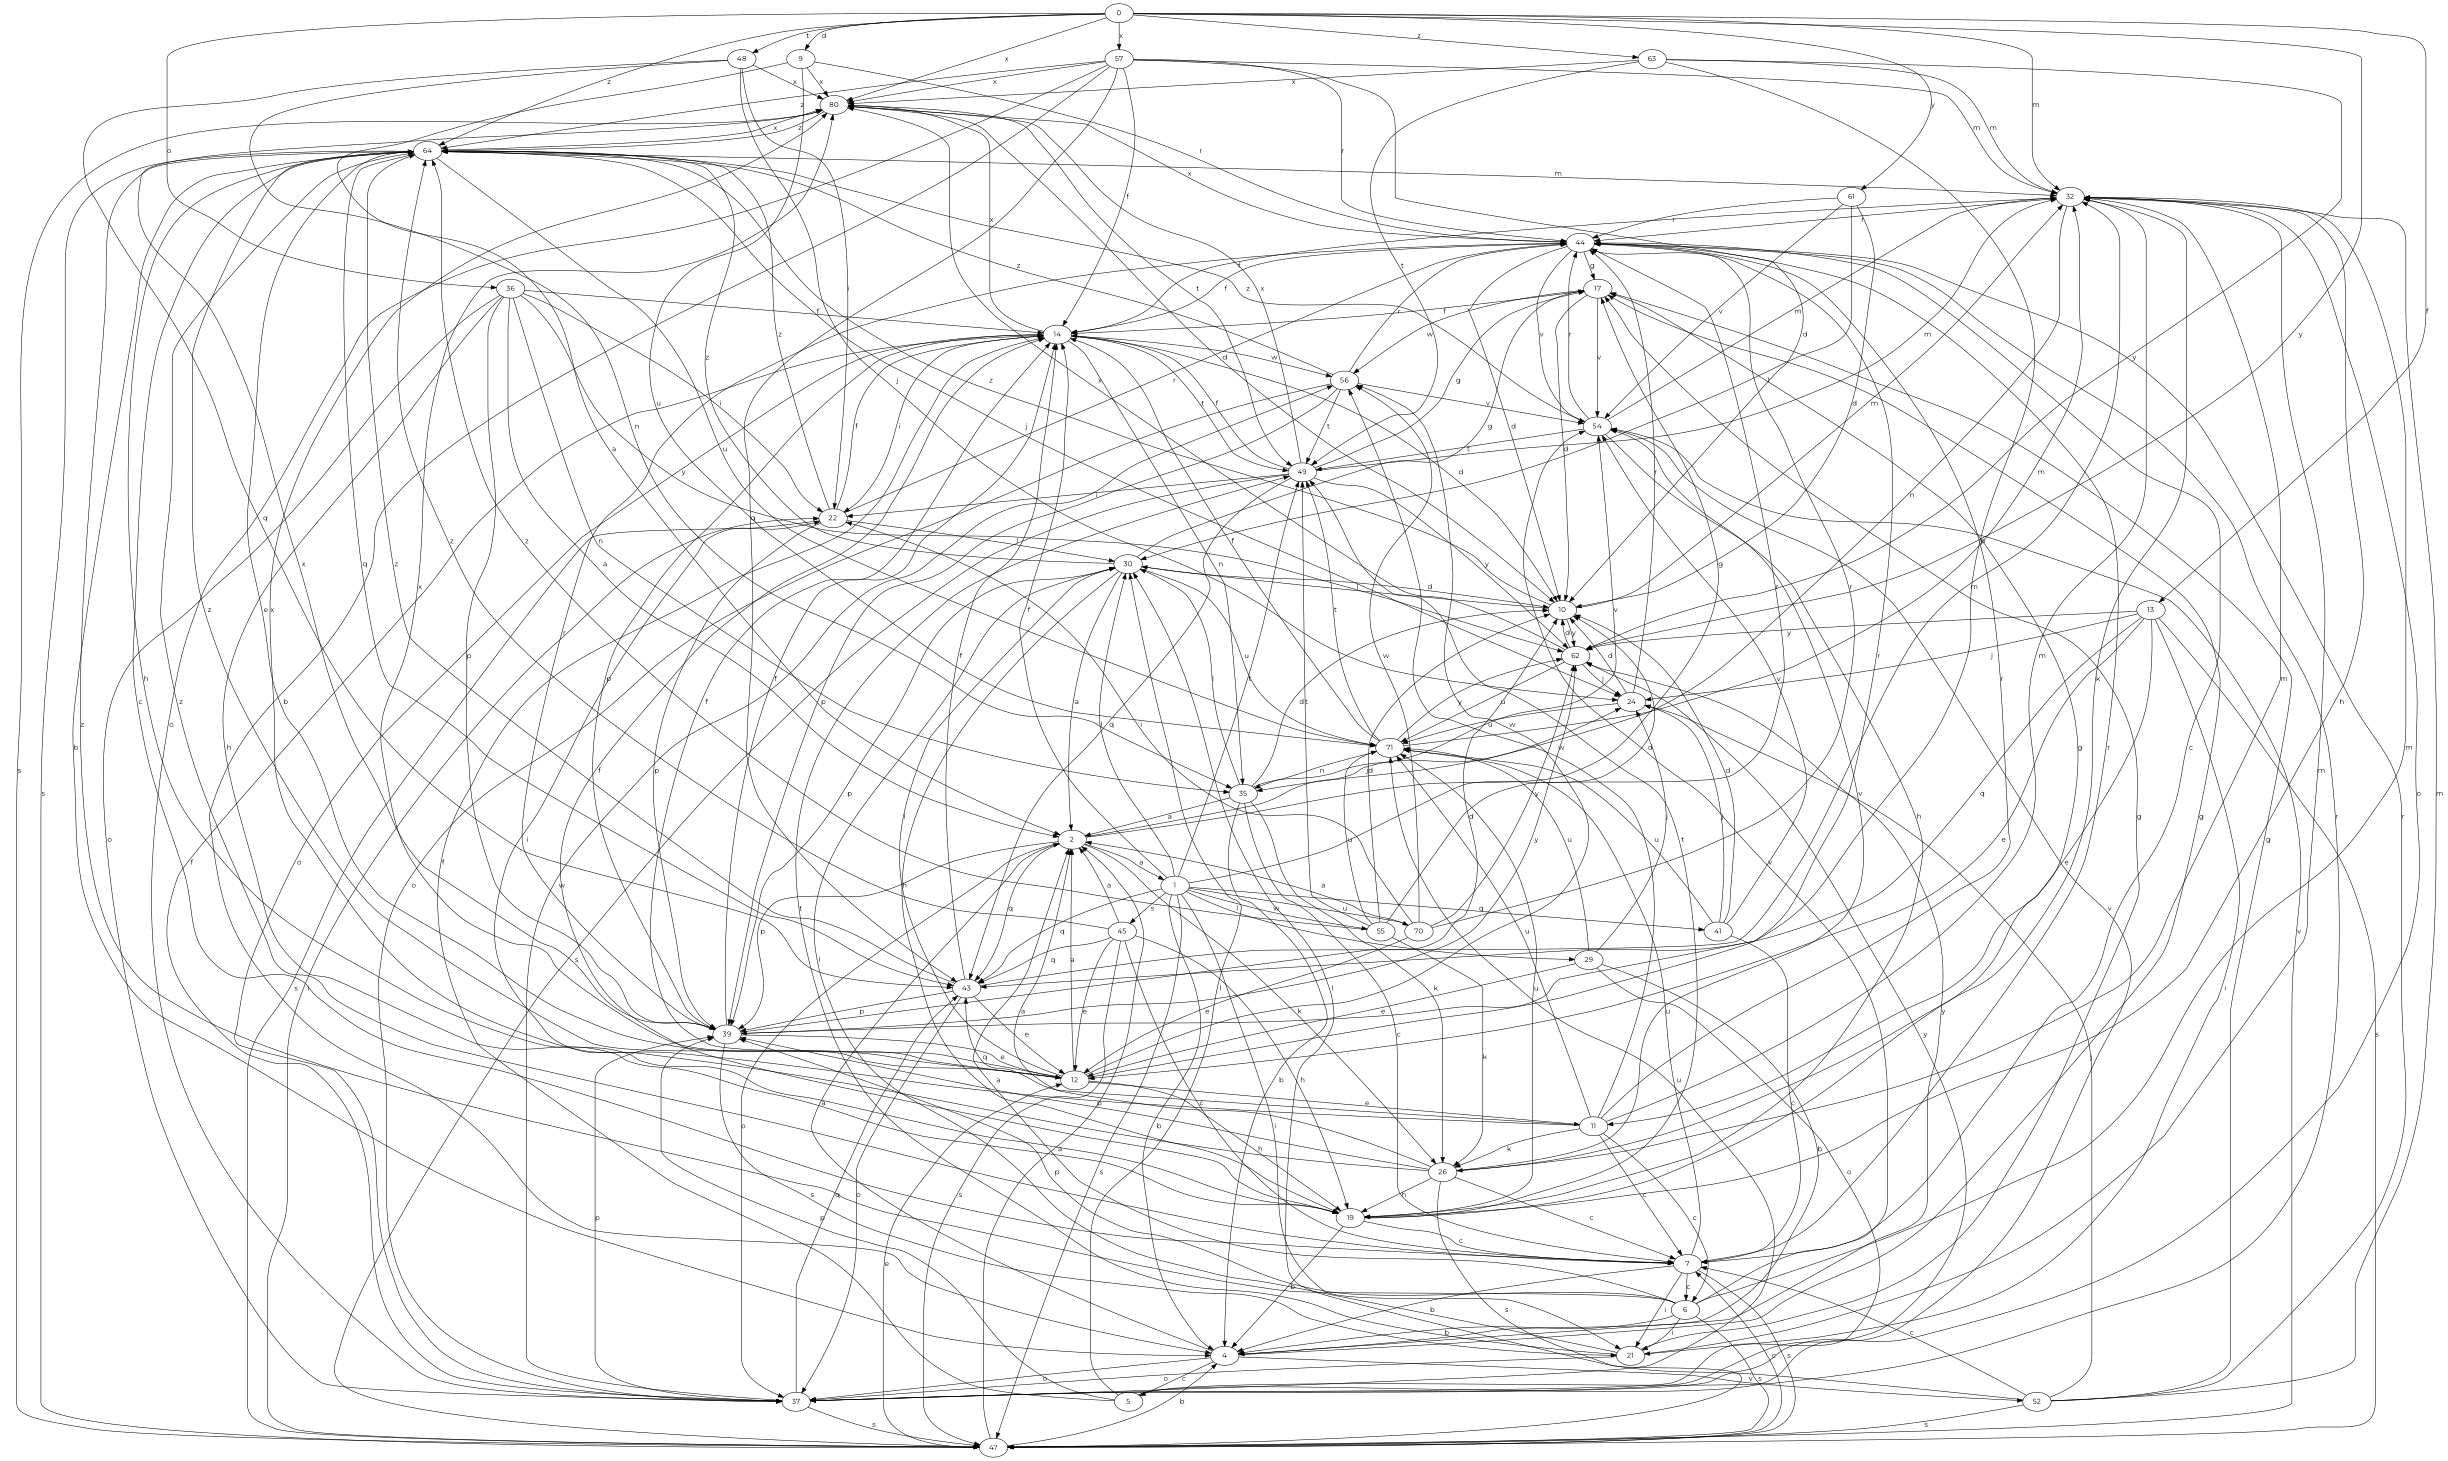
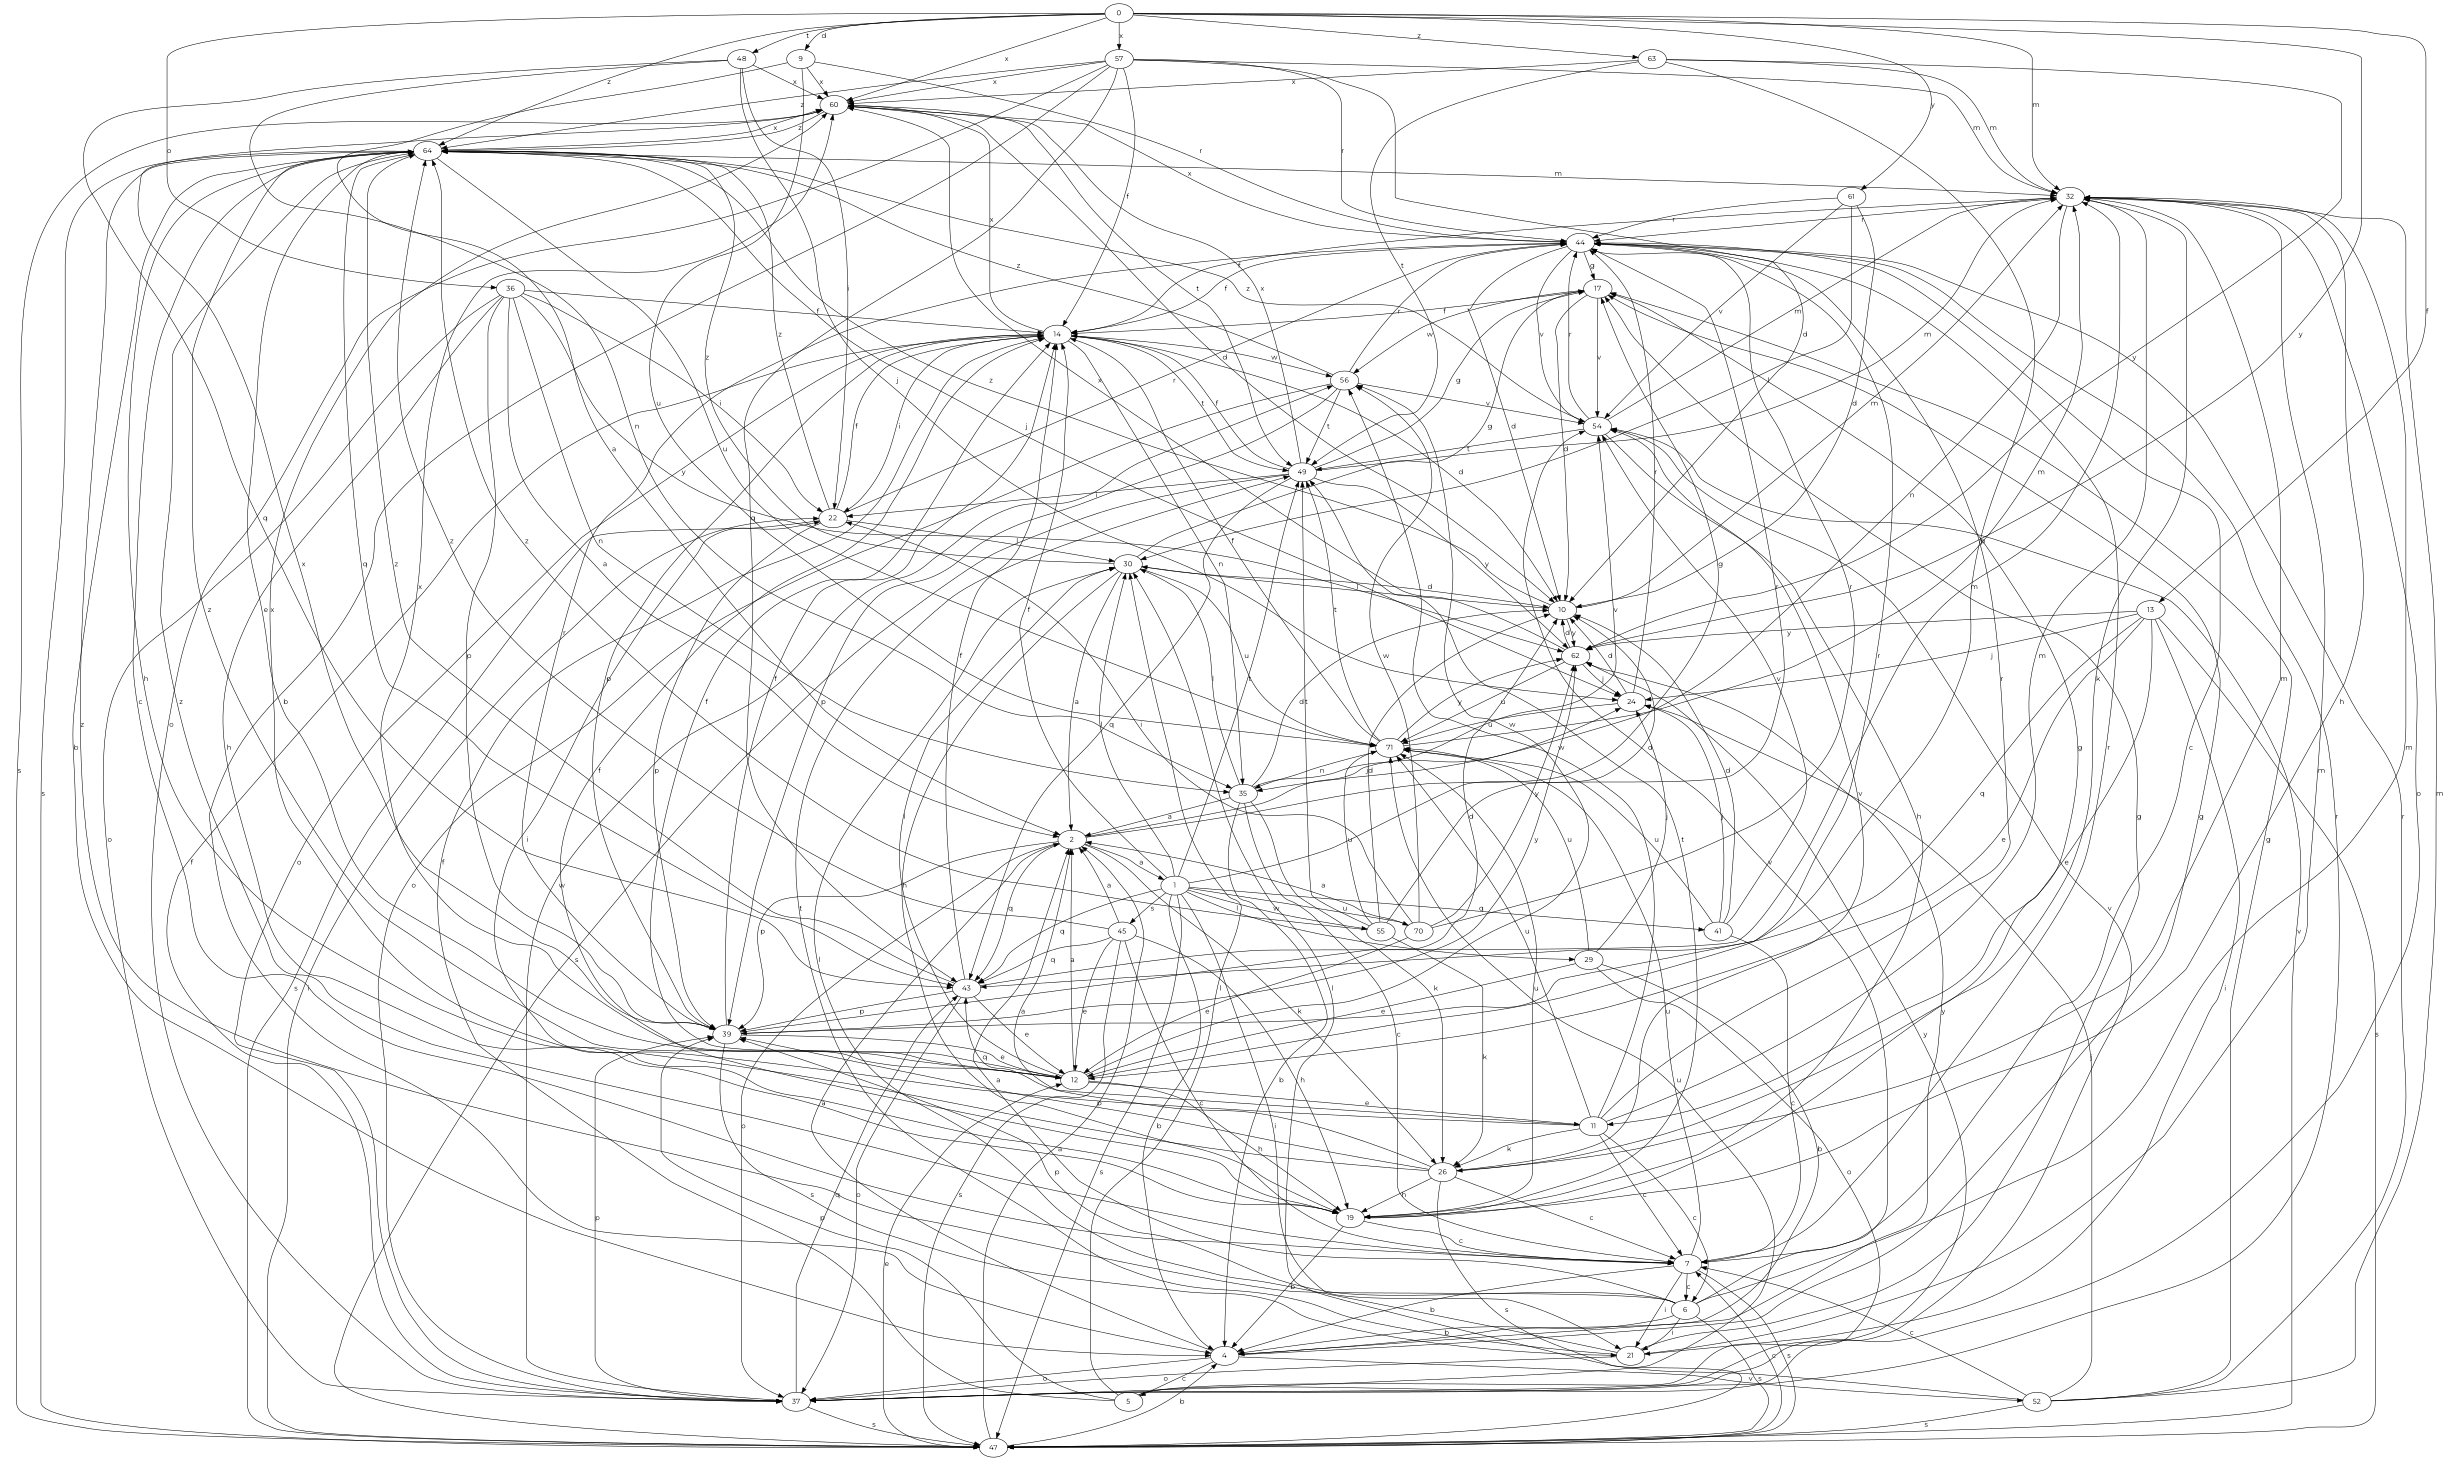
node "80": label "80" -> "60"
edge "30" -> "39": removed, label "p"
